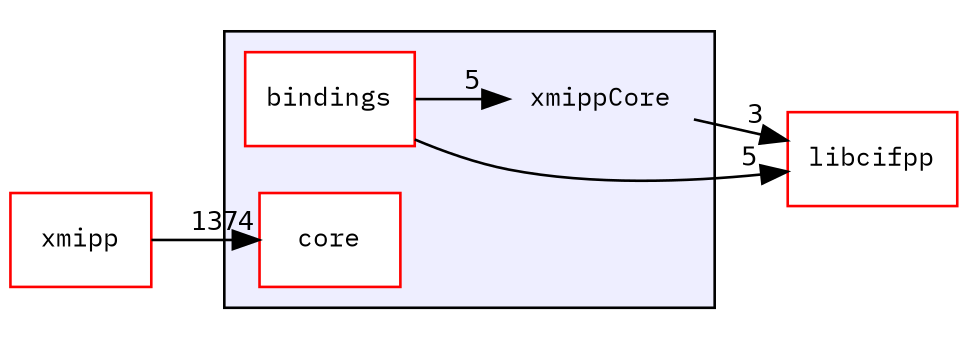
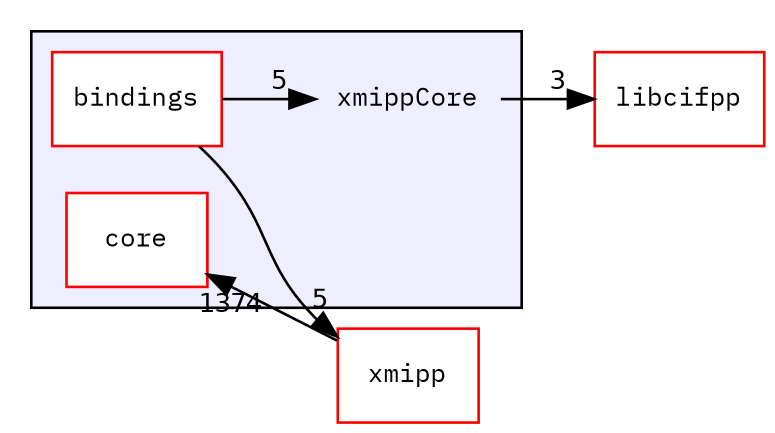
edge "bindings" -> "libcifpp": now "bindings" -> "xmipp"
